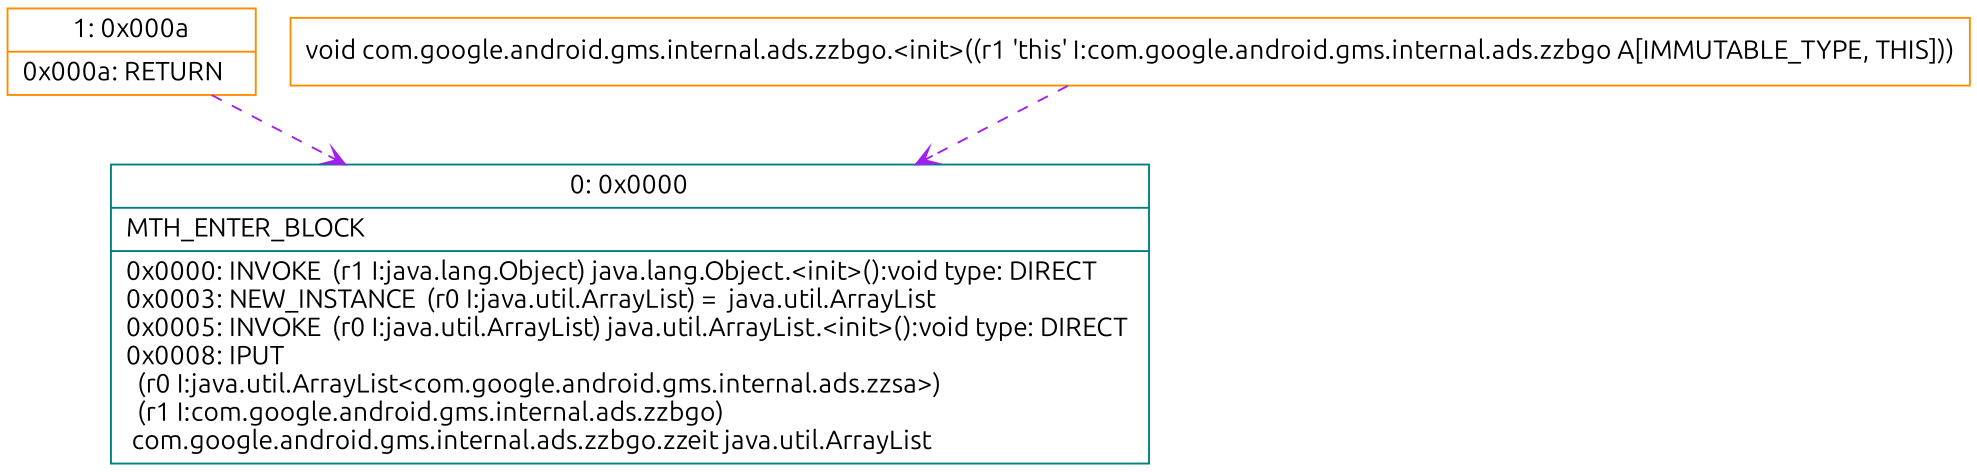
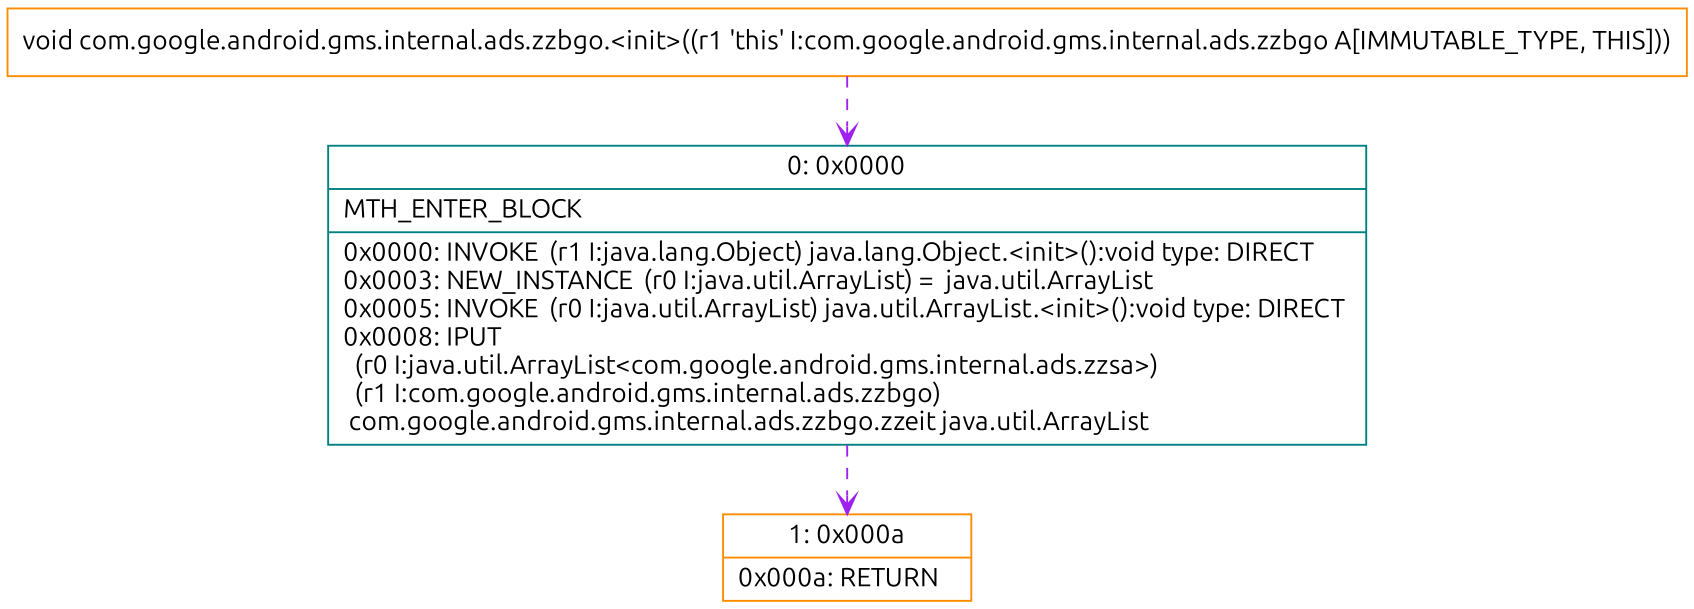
edge "1: 0x000a" -> "0: 0x0000": reversed
